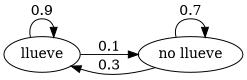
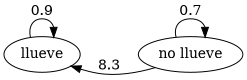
edge "llueve" -> "no llueve": removed, label "0.1"
edge "no llueve" -> "llueve": label "0.3" -> "8.3"
